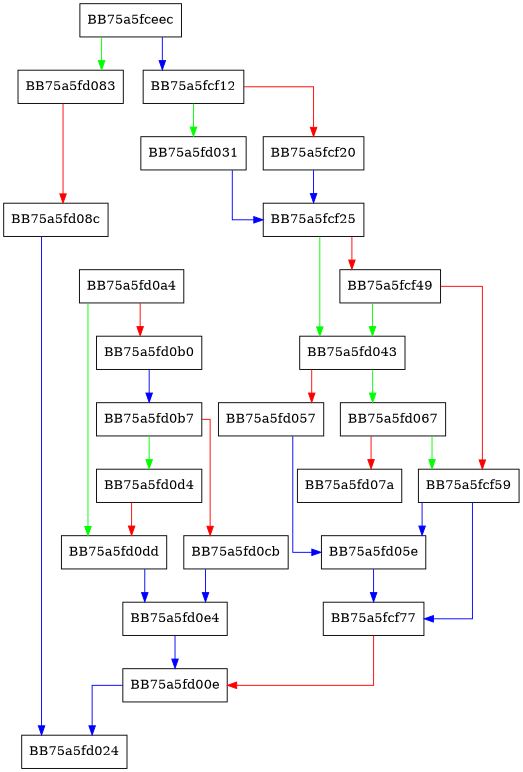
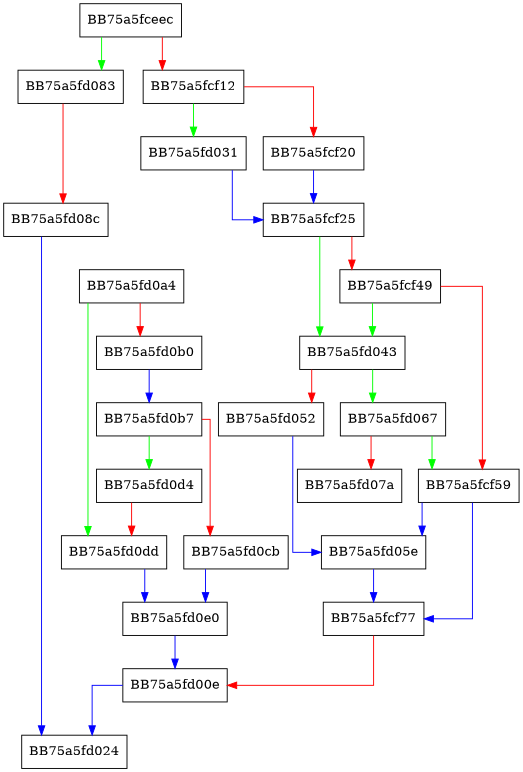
edge "BB75a5fceec" -> "BB75a5fcf12": color blue -> red
node "BB75a5fd057": label "BB75a5fd057" -> "BB75a5fd052"
node "BB75a5fd0e4": label "BB75a5fd0e4" -> "BB75a5fd0e0"
